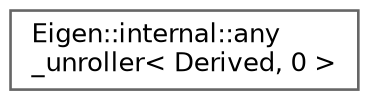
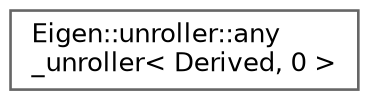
node "Eigen::internal::any _unroller< Derived, 0 >": label "Eigen::internal::any _unroller< Derived, 0 >" -> "Eigen::unroller::any _unroller< Derived, 0 >"
